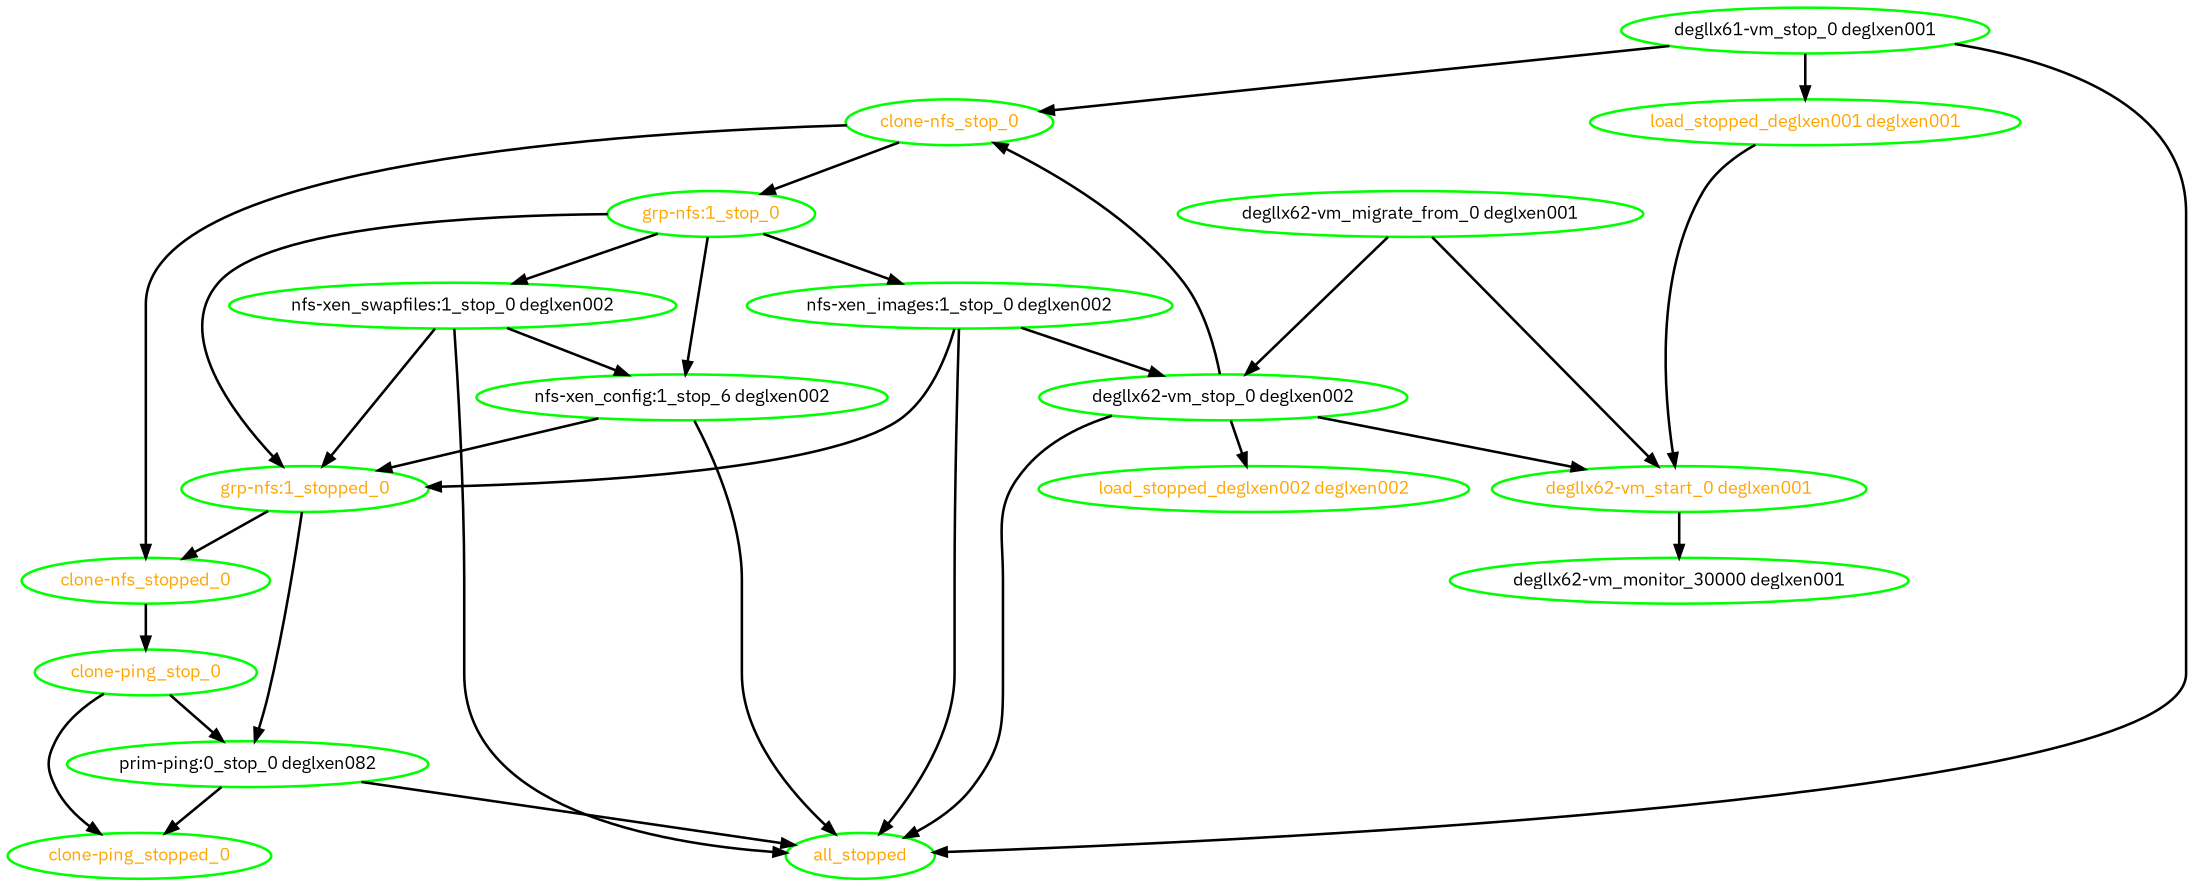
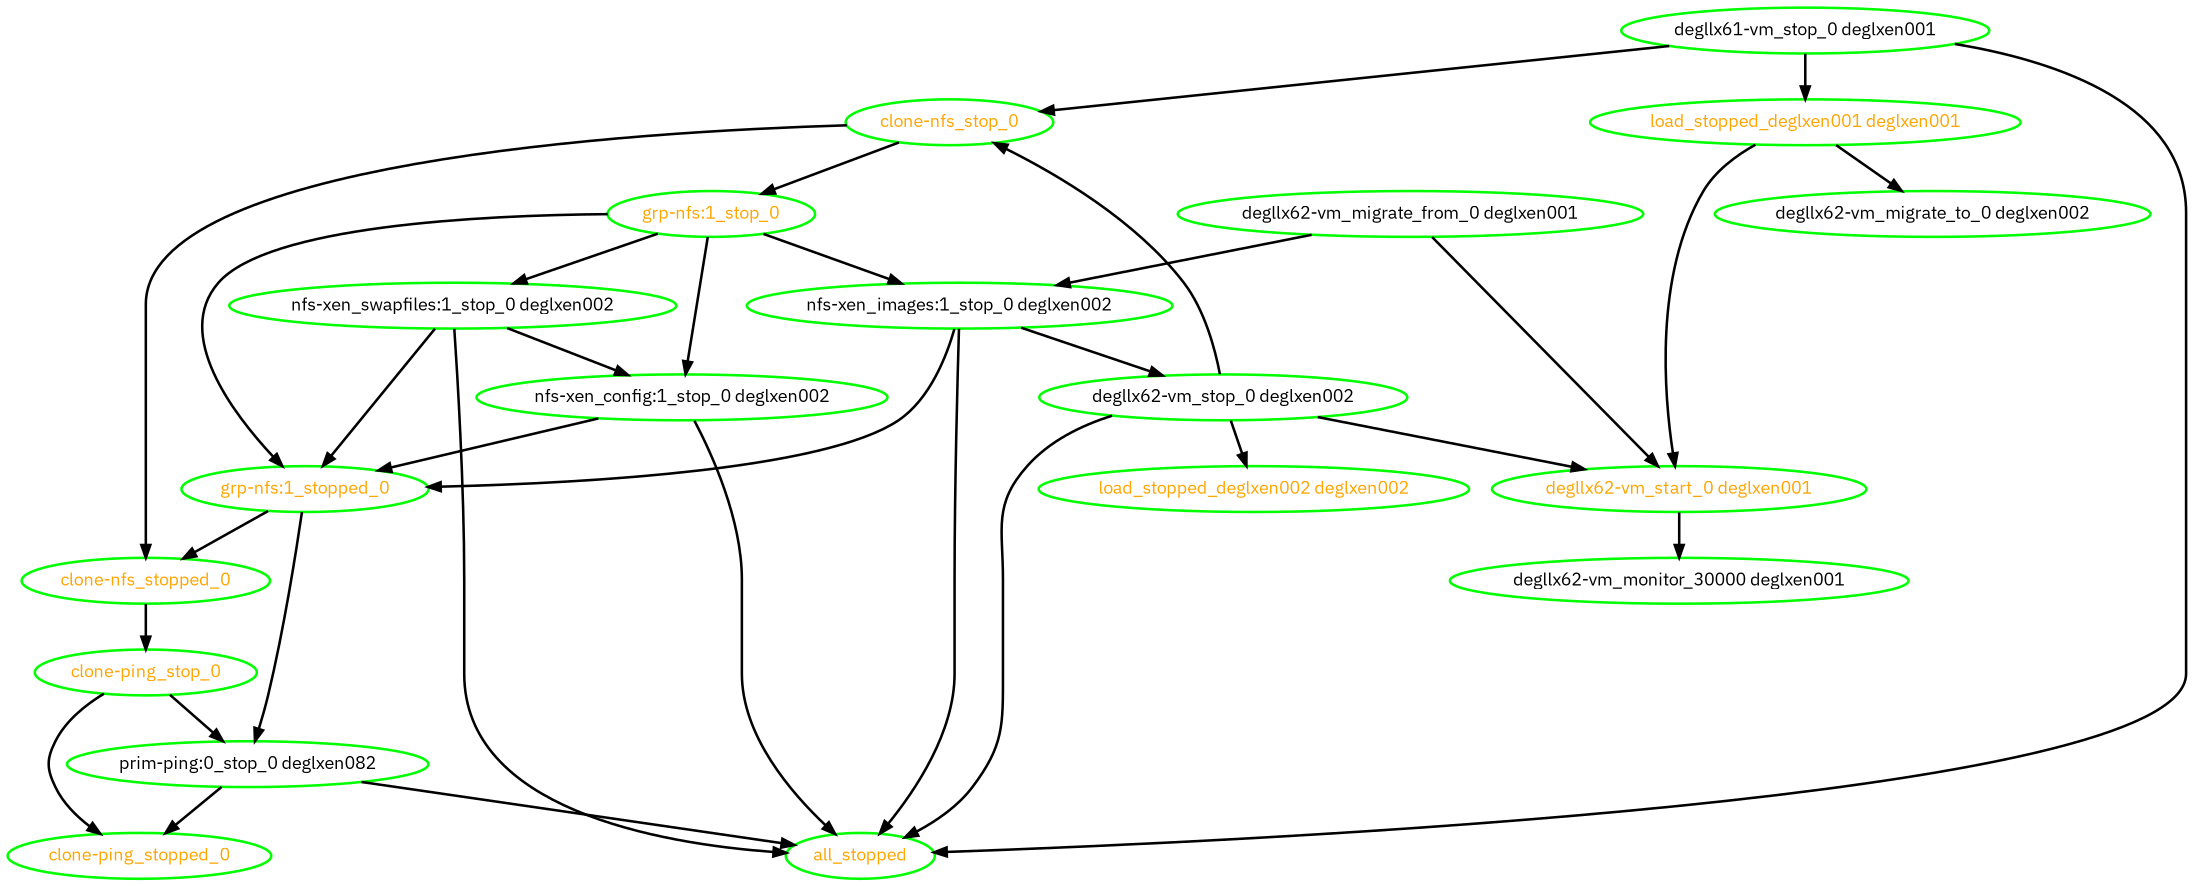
node "degllx62-vm_migrate_to_0 deglxen002": added
edge "degllx62-vm_migrate_from_0 deglxen001" -> "degllx62-vm_stop_0 deglxen002": now "degllx62-vm_migrate_from_0 deglxen001" -> "nfs-xen_images:1_stop_0 deglxen002"
node "nfs-xen_config:1_stop_6 deglxen002": label "nfs-xen_config:1_stop_6 deglxen002" -> "nfs-xen_config:1_stop_0 deglxen002"
